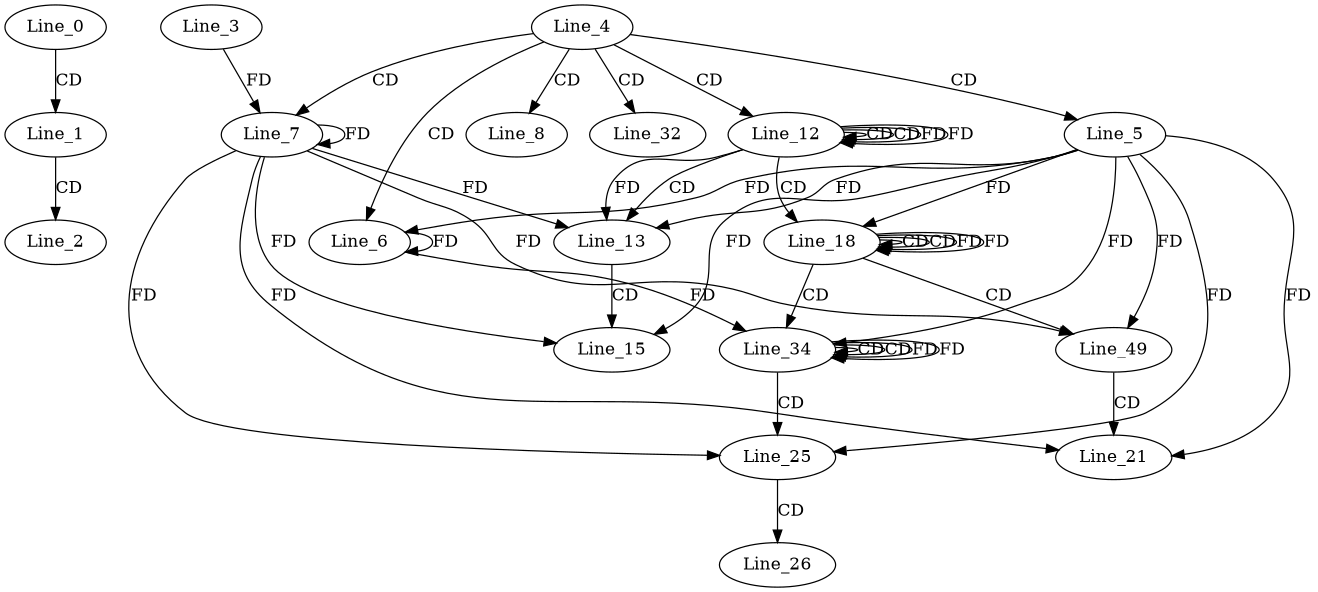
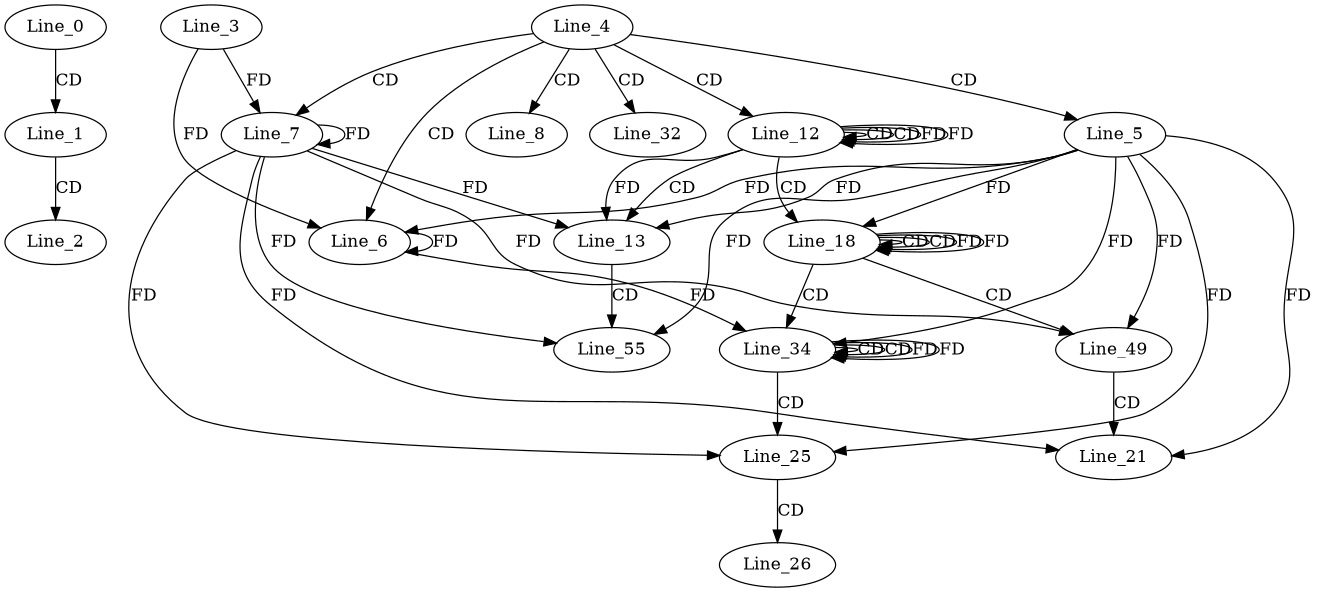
edge "Line_3" -> "Line_6": added, label "FD"
node "Line_15": label "Line_15" -> "Line_55"
